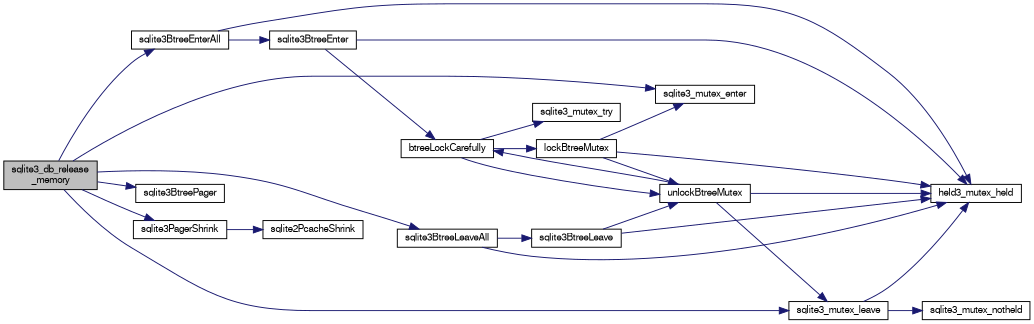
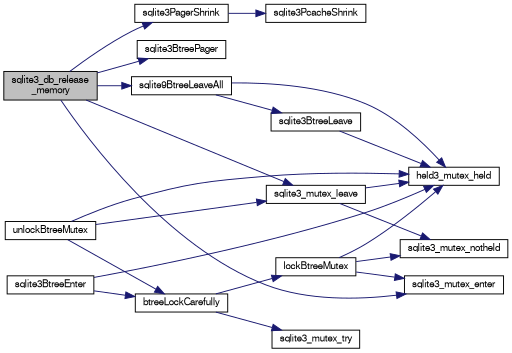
node "sqlite3BtreeEnterAll": removed
edge "lockBtreeMutex" -> "unlockBtreeMutex": now "lockBtreeMutex" -> "sqlite3_mutex_notheld"
edge "btreeLockCarefully" -> "unlockBtreeMutex": removed
edge "sqlite3BtreeLeave" -> "unlockBtreeMutex": removed
node "sqlite2PcacheShrink": label "sqlite2PcacheShrink" -> "sqlite3PcacheShrink"
node "sqlite3BtreeLeaveAll": label "sqlite3BtreeLeaveAll" -> "sqlite9BtreeLeaveAll"
